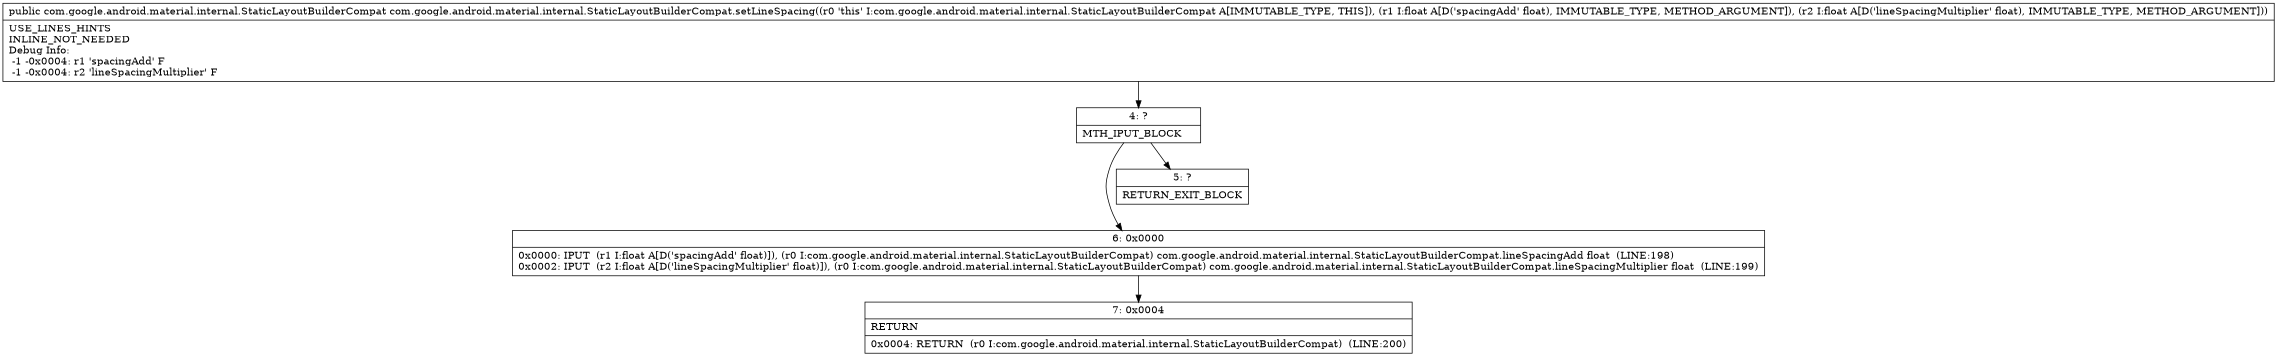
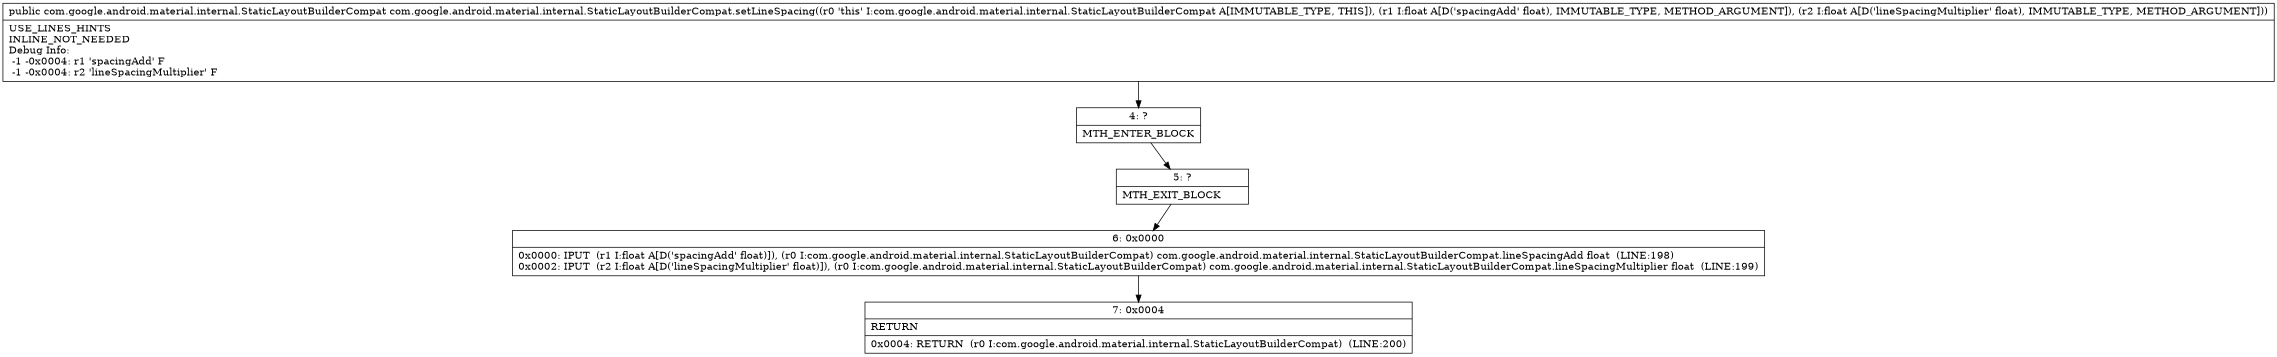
node "4: ?": text "MTH_IPUT_BLOCK" -> "MTH_ENTER_BLOCK"
edge "4: ?" -> "6: 0x0000": now "5: ?" -> "6: 0x0000"
node "5: ?": text "RETURN_EXIT_BLOCK" -> "MTH_EXIT_BLOCK"
